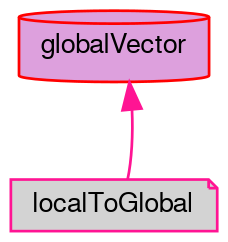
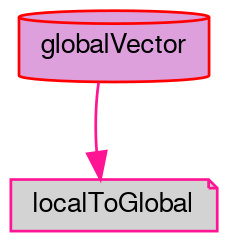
edge "localToGlobal" -> "globalVector": reversed
